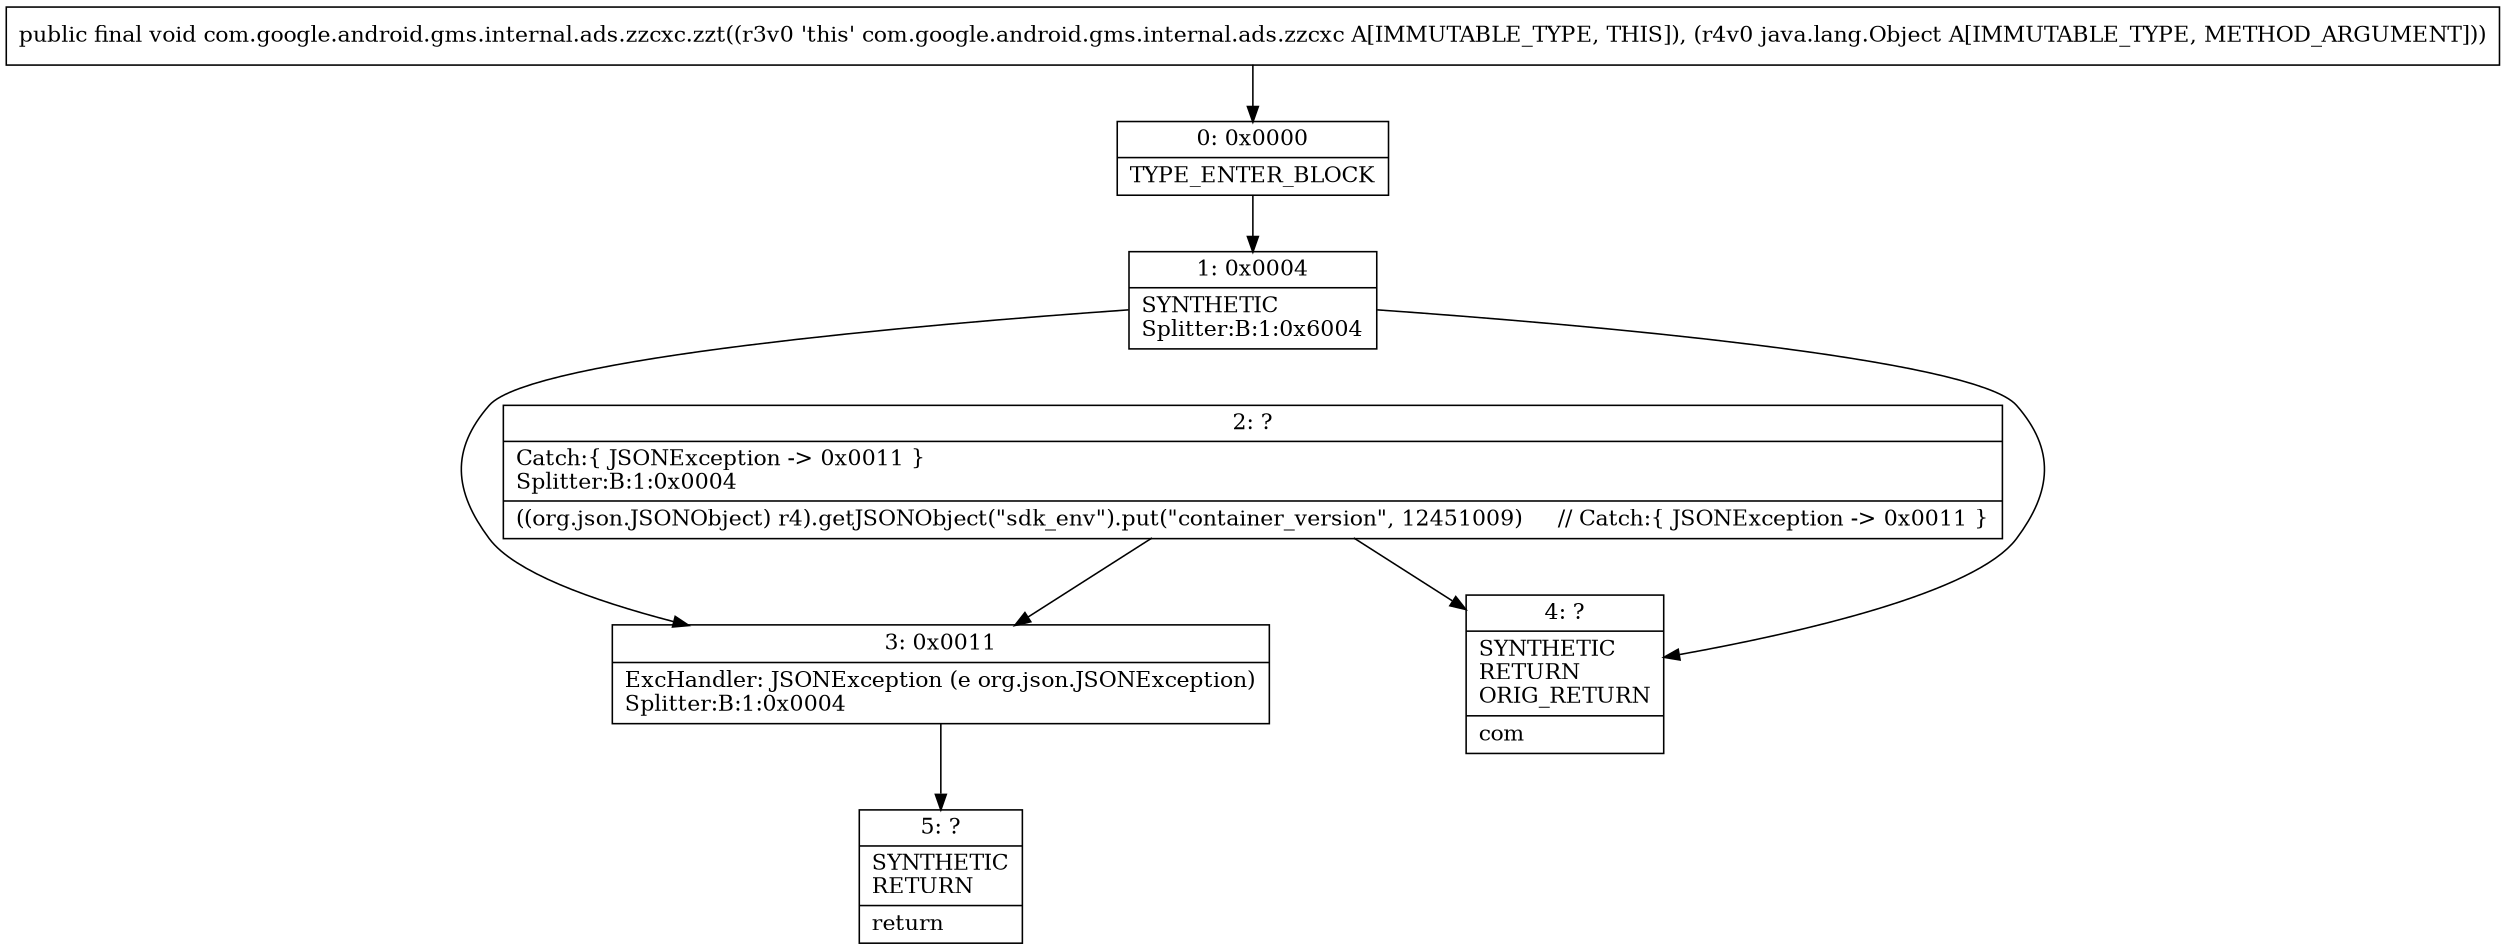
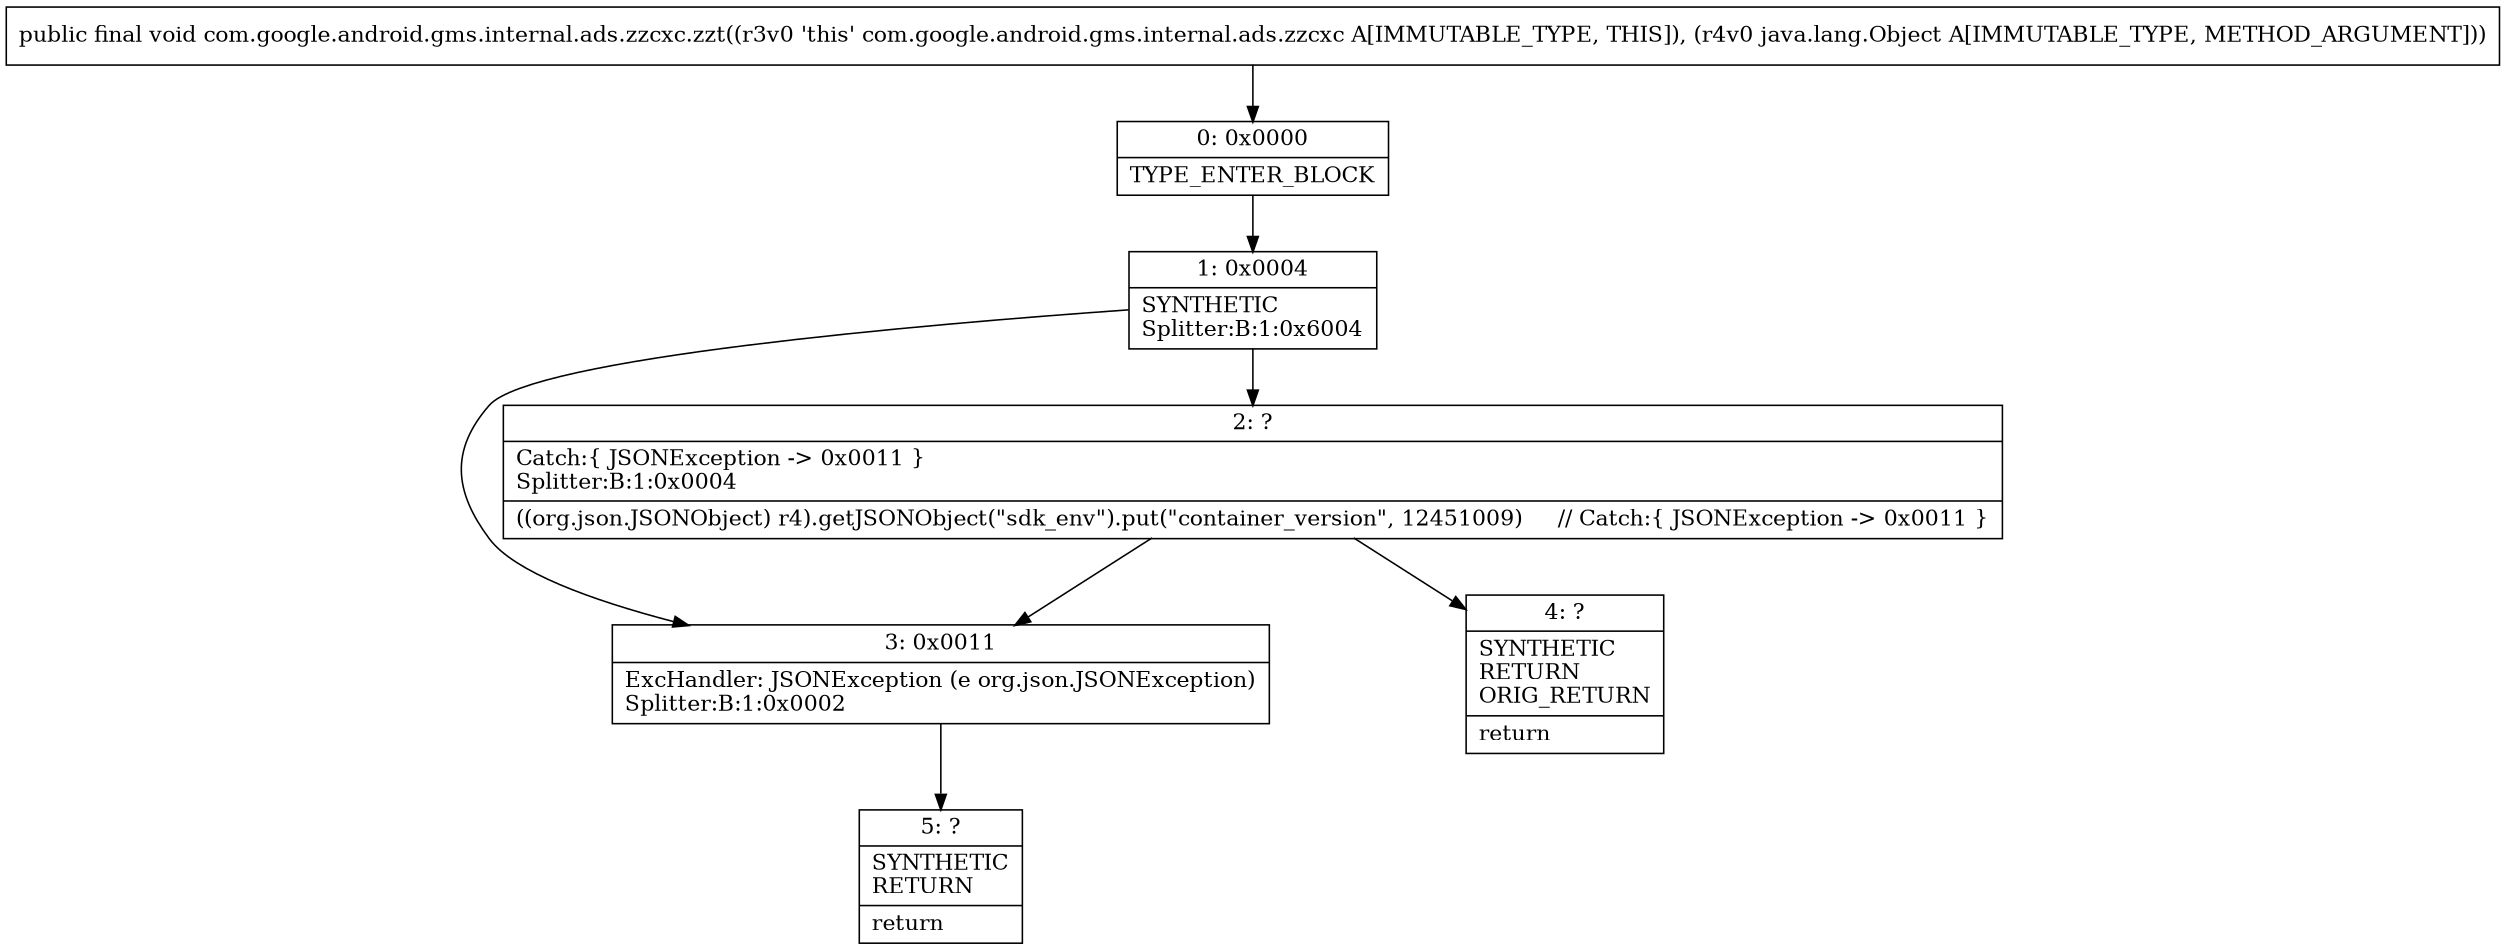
edge "1: 0x0004" -> "4: ?": now "1: 0x0004" -> "2: ?"
node "3: 0x0011": text "Splitter:B:1:0x0004" -> "Splitter:B:1:0x0002"
node "4: ?": text "com" -> "return"
